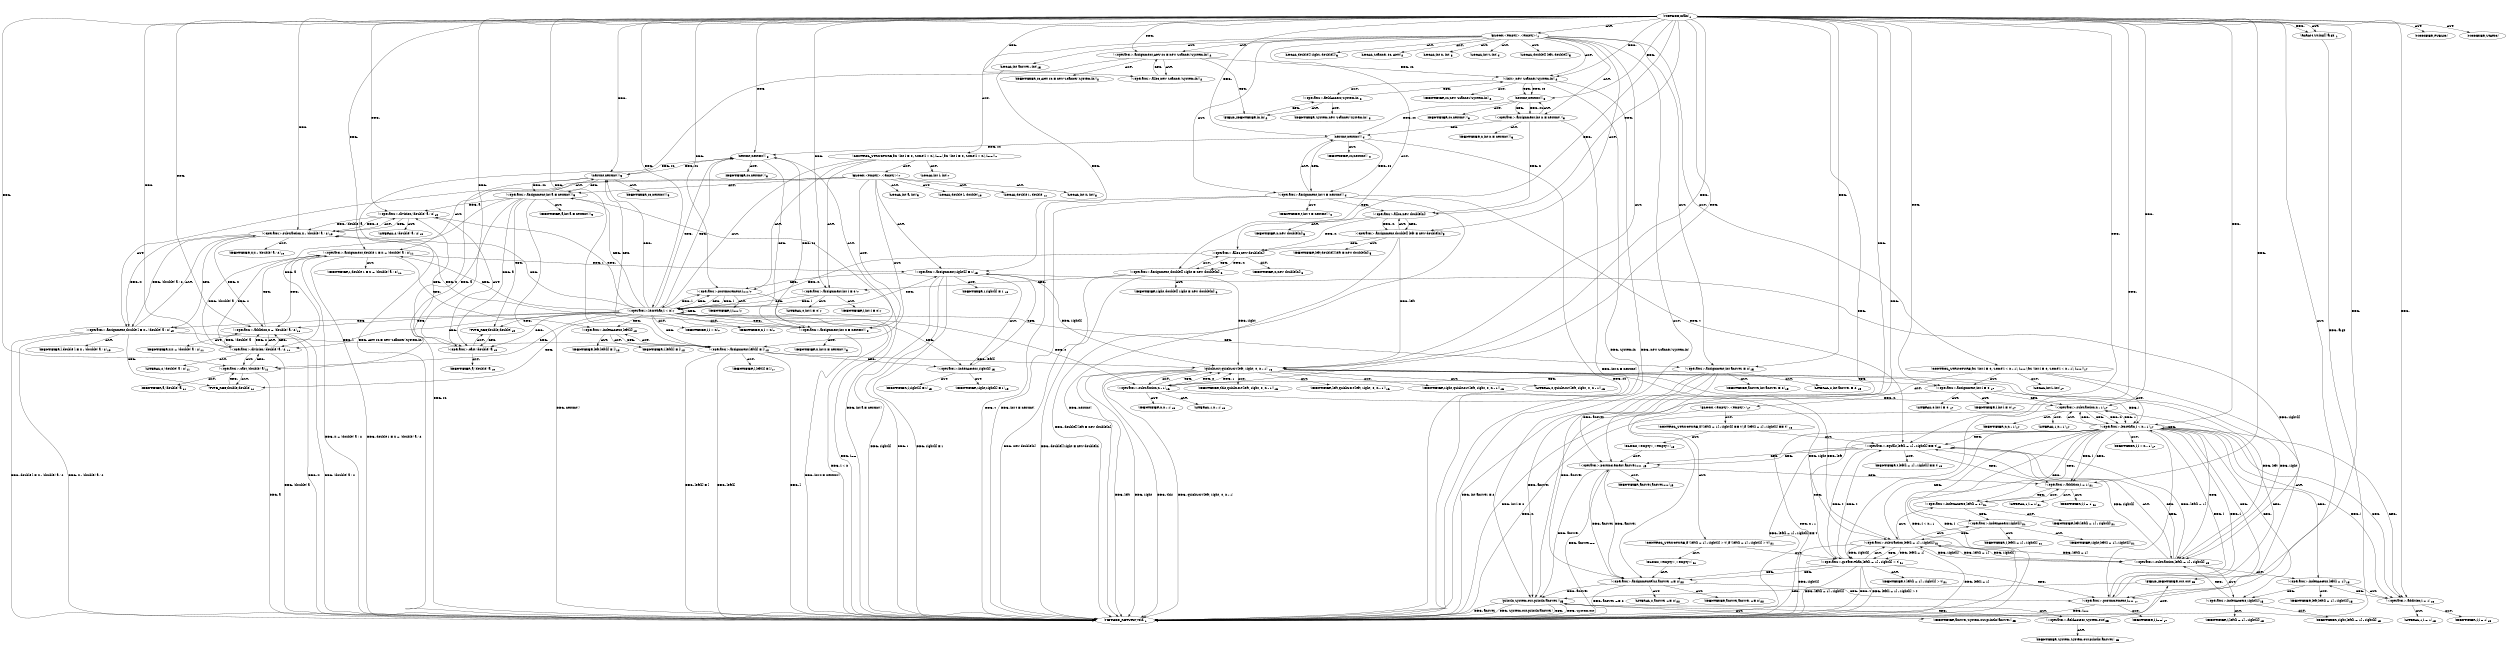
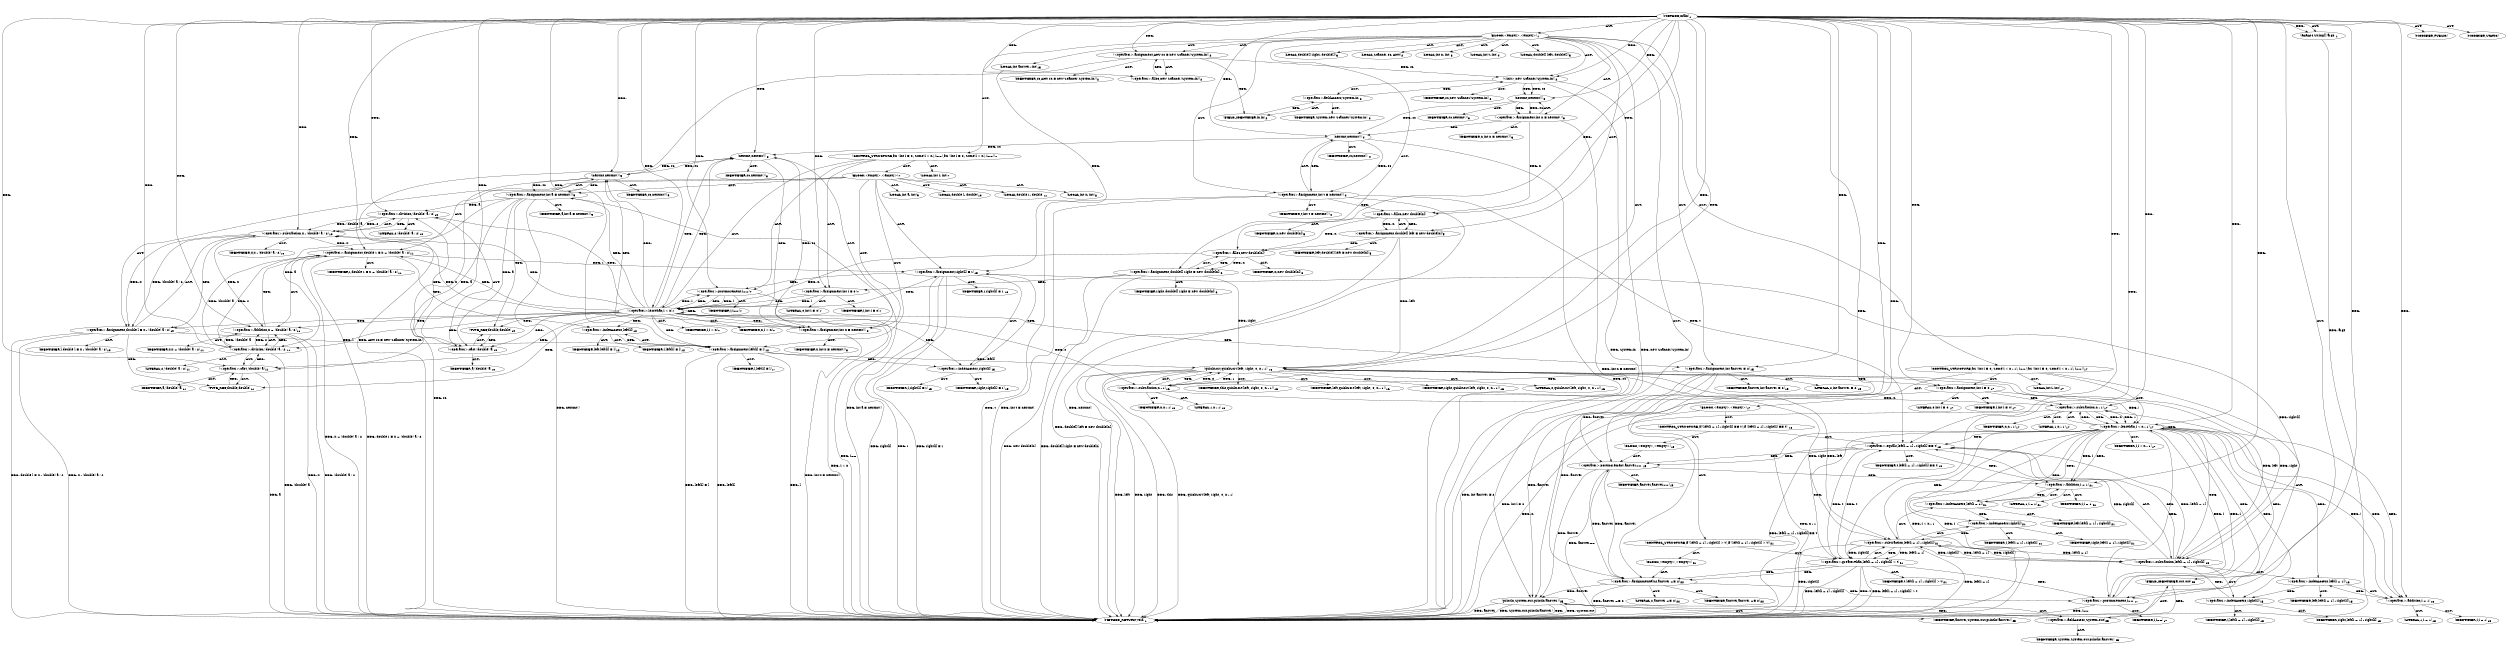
edge "(<operator>.subtraction,x - (double) a / 2)" -> "(<operator>.assignment,double r = x + (double) a / 2)": added, label "DDG: x"
edge "(<operator>.assignment,double r = x + (double) a / 2)" -> "(<operator>.addition,x + (double) a / 2)": label "DDG: " -> "AST: "
edge "(<operator>.assignment,right[i] = r)" -> "(quickSort,quickSort(left, right, 0, n - 1))": removed, label "DDG: right[i]"
edge "(FIELD_IDENTIFIER,out,out)" -> "(println,System.out.println(answer))": now "(FIELD_IDENTIFIER,out,out)" -> "(<operator>.fieldAccess,System.out)"
